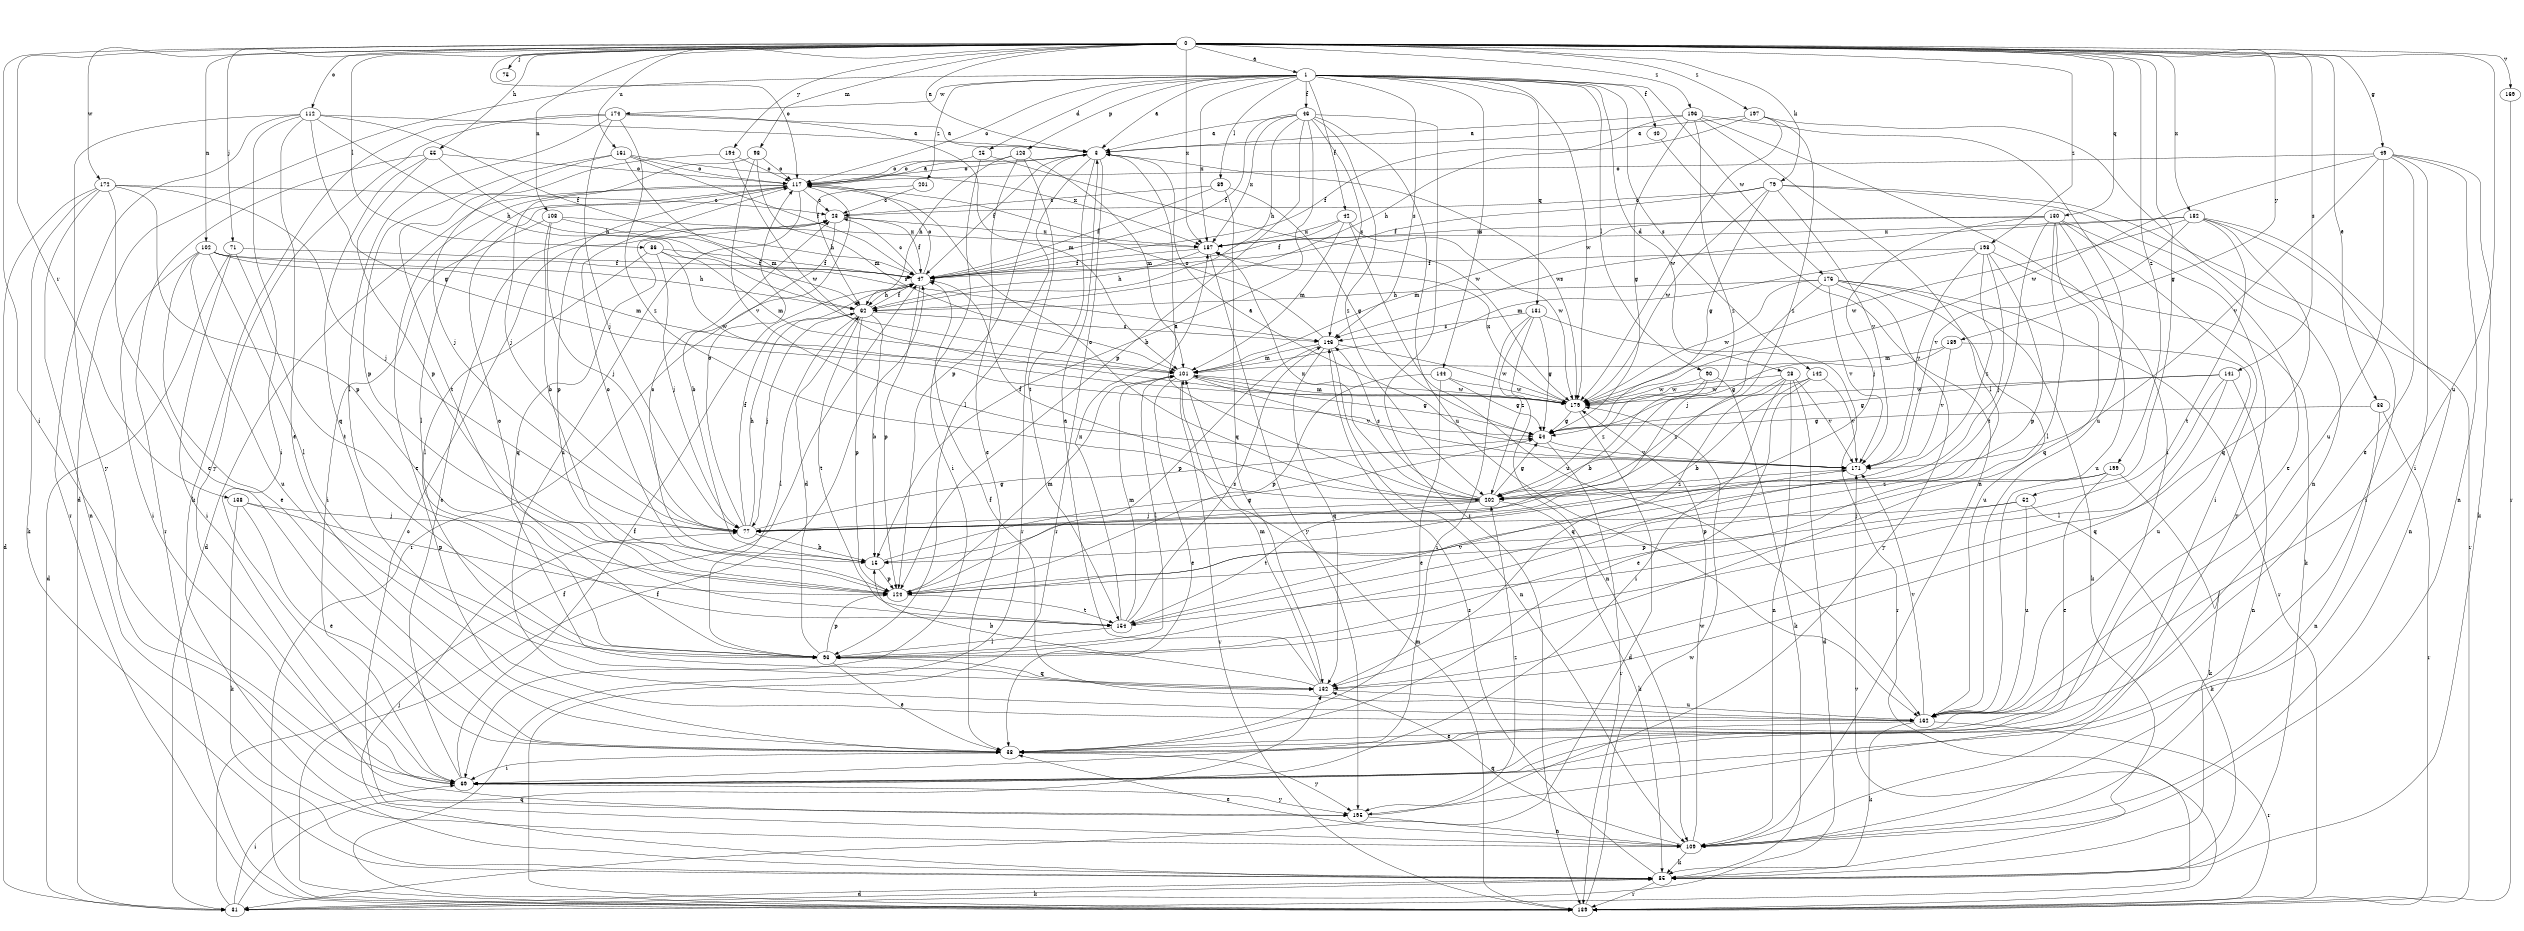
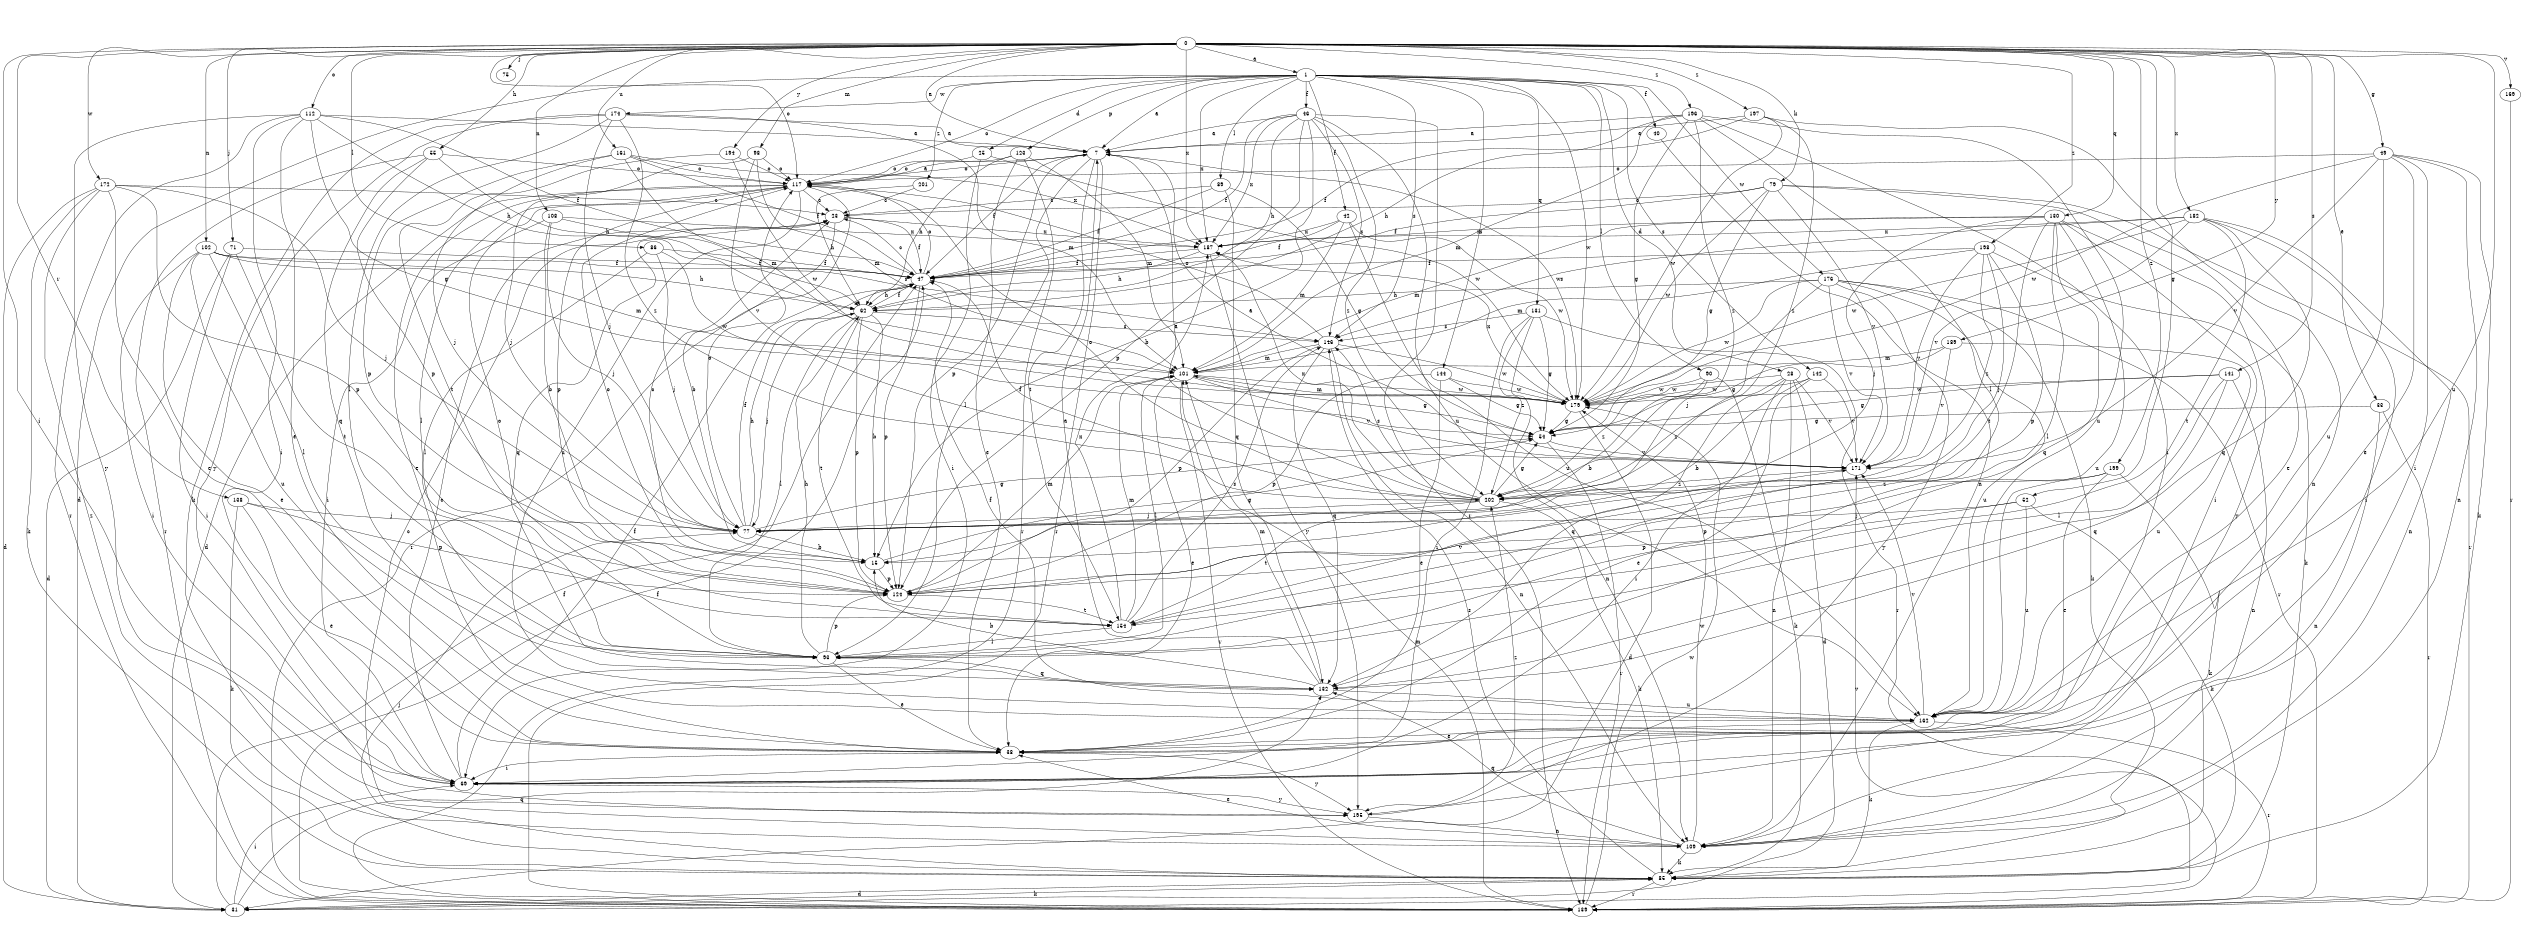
node "3": label "3" -> "7"
edge "86" -> "101": now "196" -> "101"
edge "93" -> "62": label "d" -> "h"
edge "172" -> "109": label "n" -> "z"
